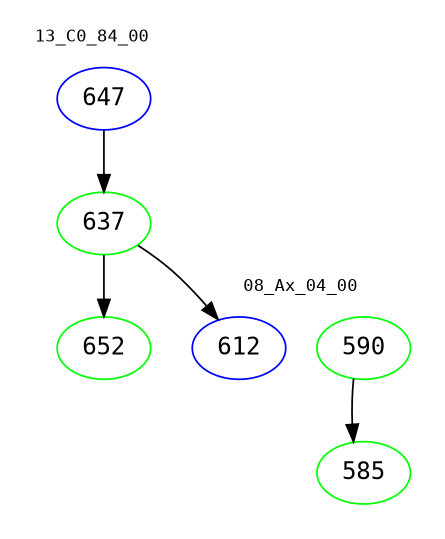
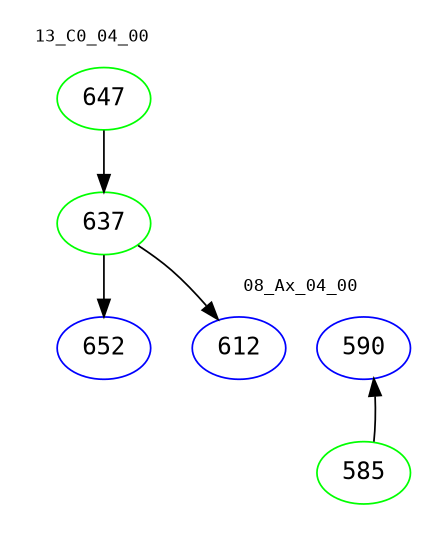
cluster "13_C0_84_00": label "13_C0_84_00" -> "13_C0_04_00"
node "647": color blue -> green
node "652": color green -> blue
node "590": color green -> blue
edge "590" -> "585": reversed
